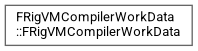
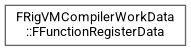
node "FRigVMCompilerWorkData ::FRigVMCompilerWorkData": label "FRigVMCompilerWorkData ::FRigVMCompilerWorkData" -> "FRigVMCompilerWorkData ::FFunctionRegisterData"
